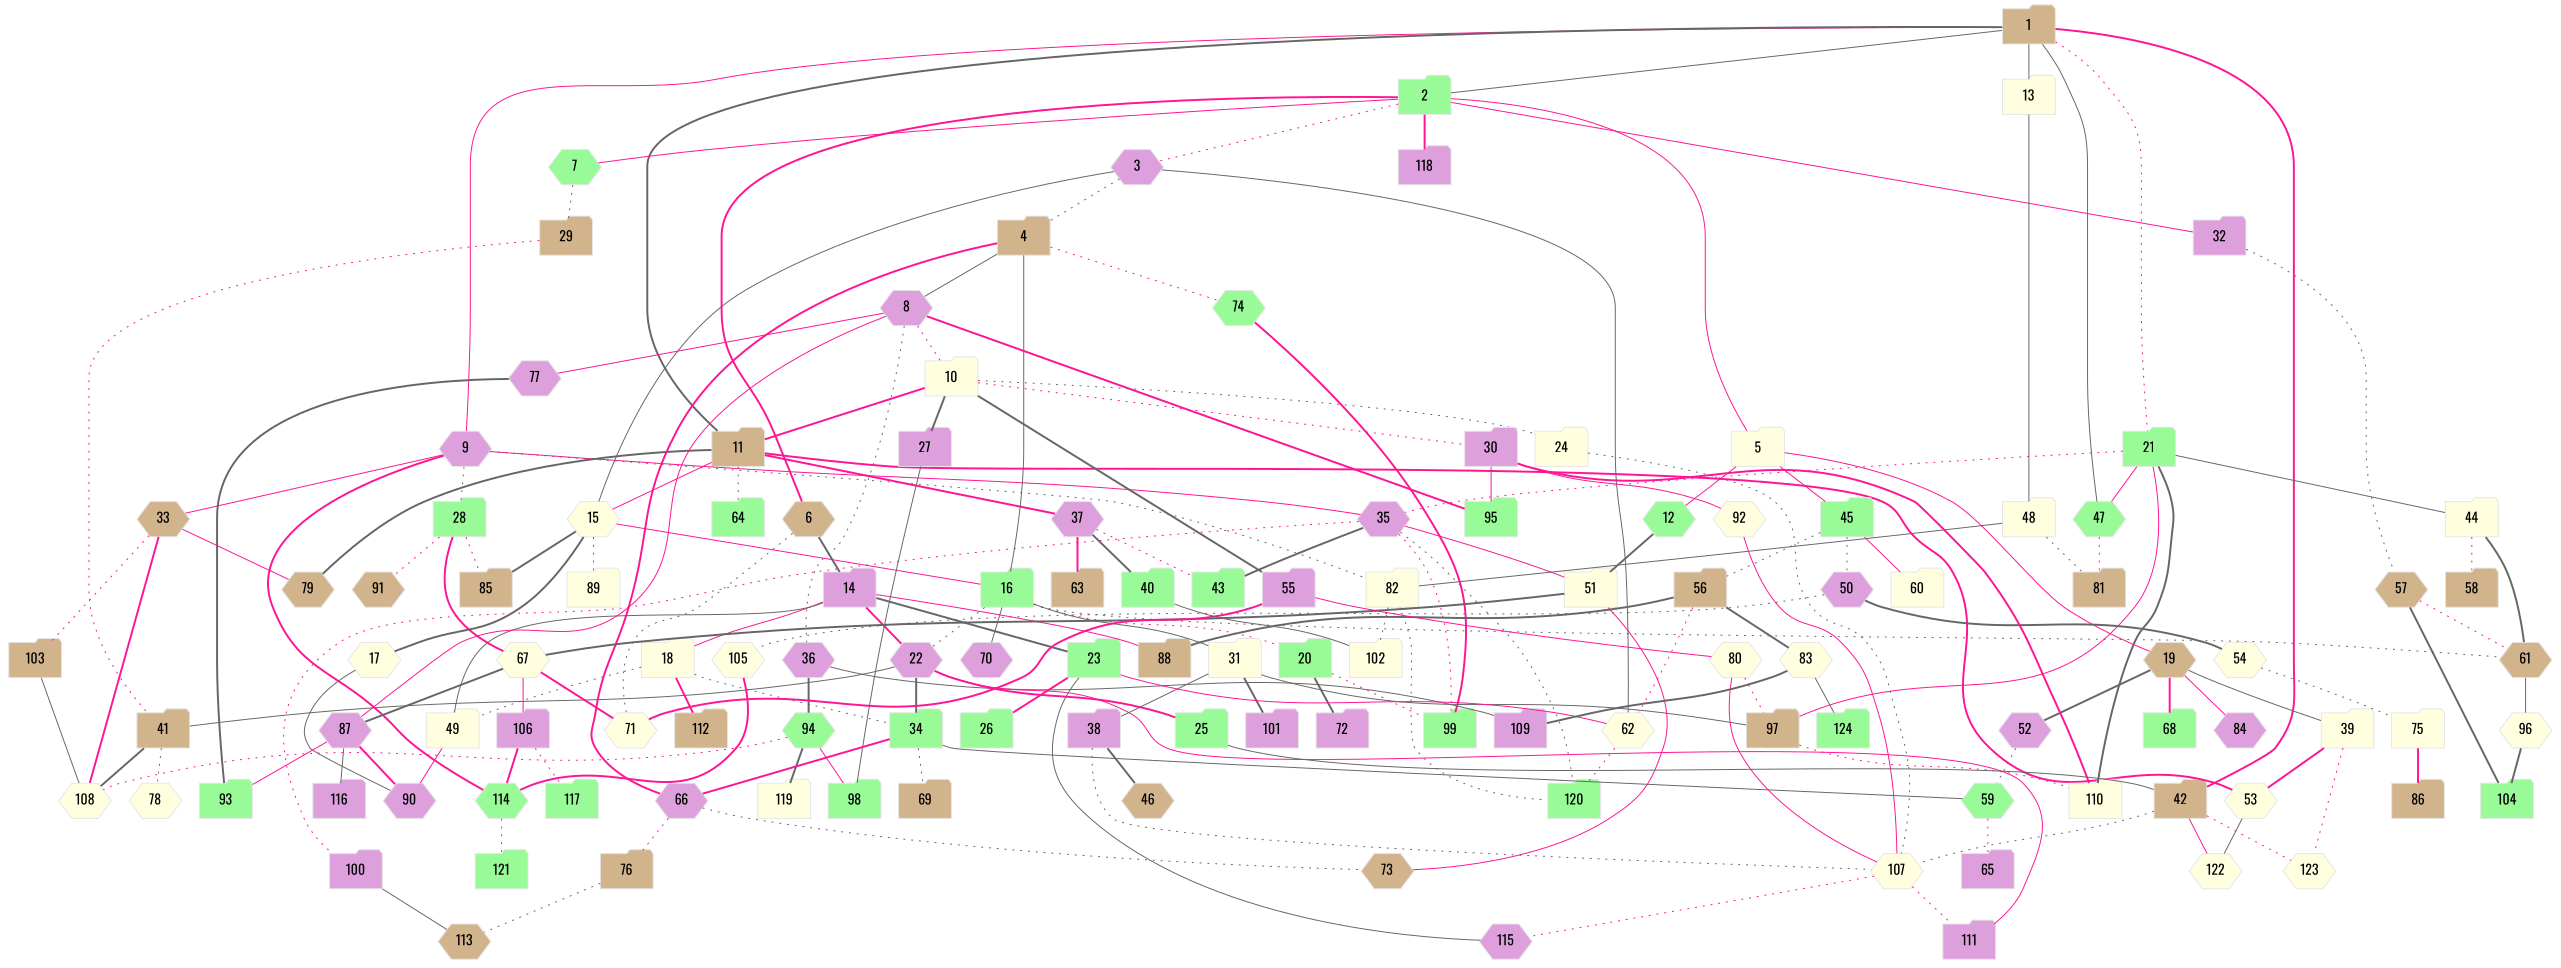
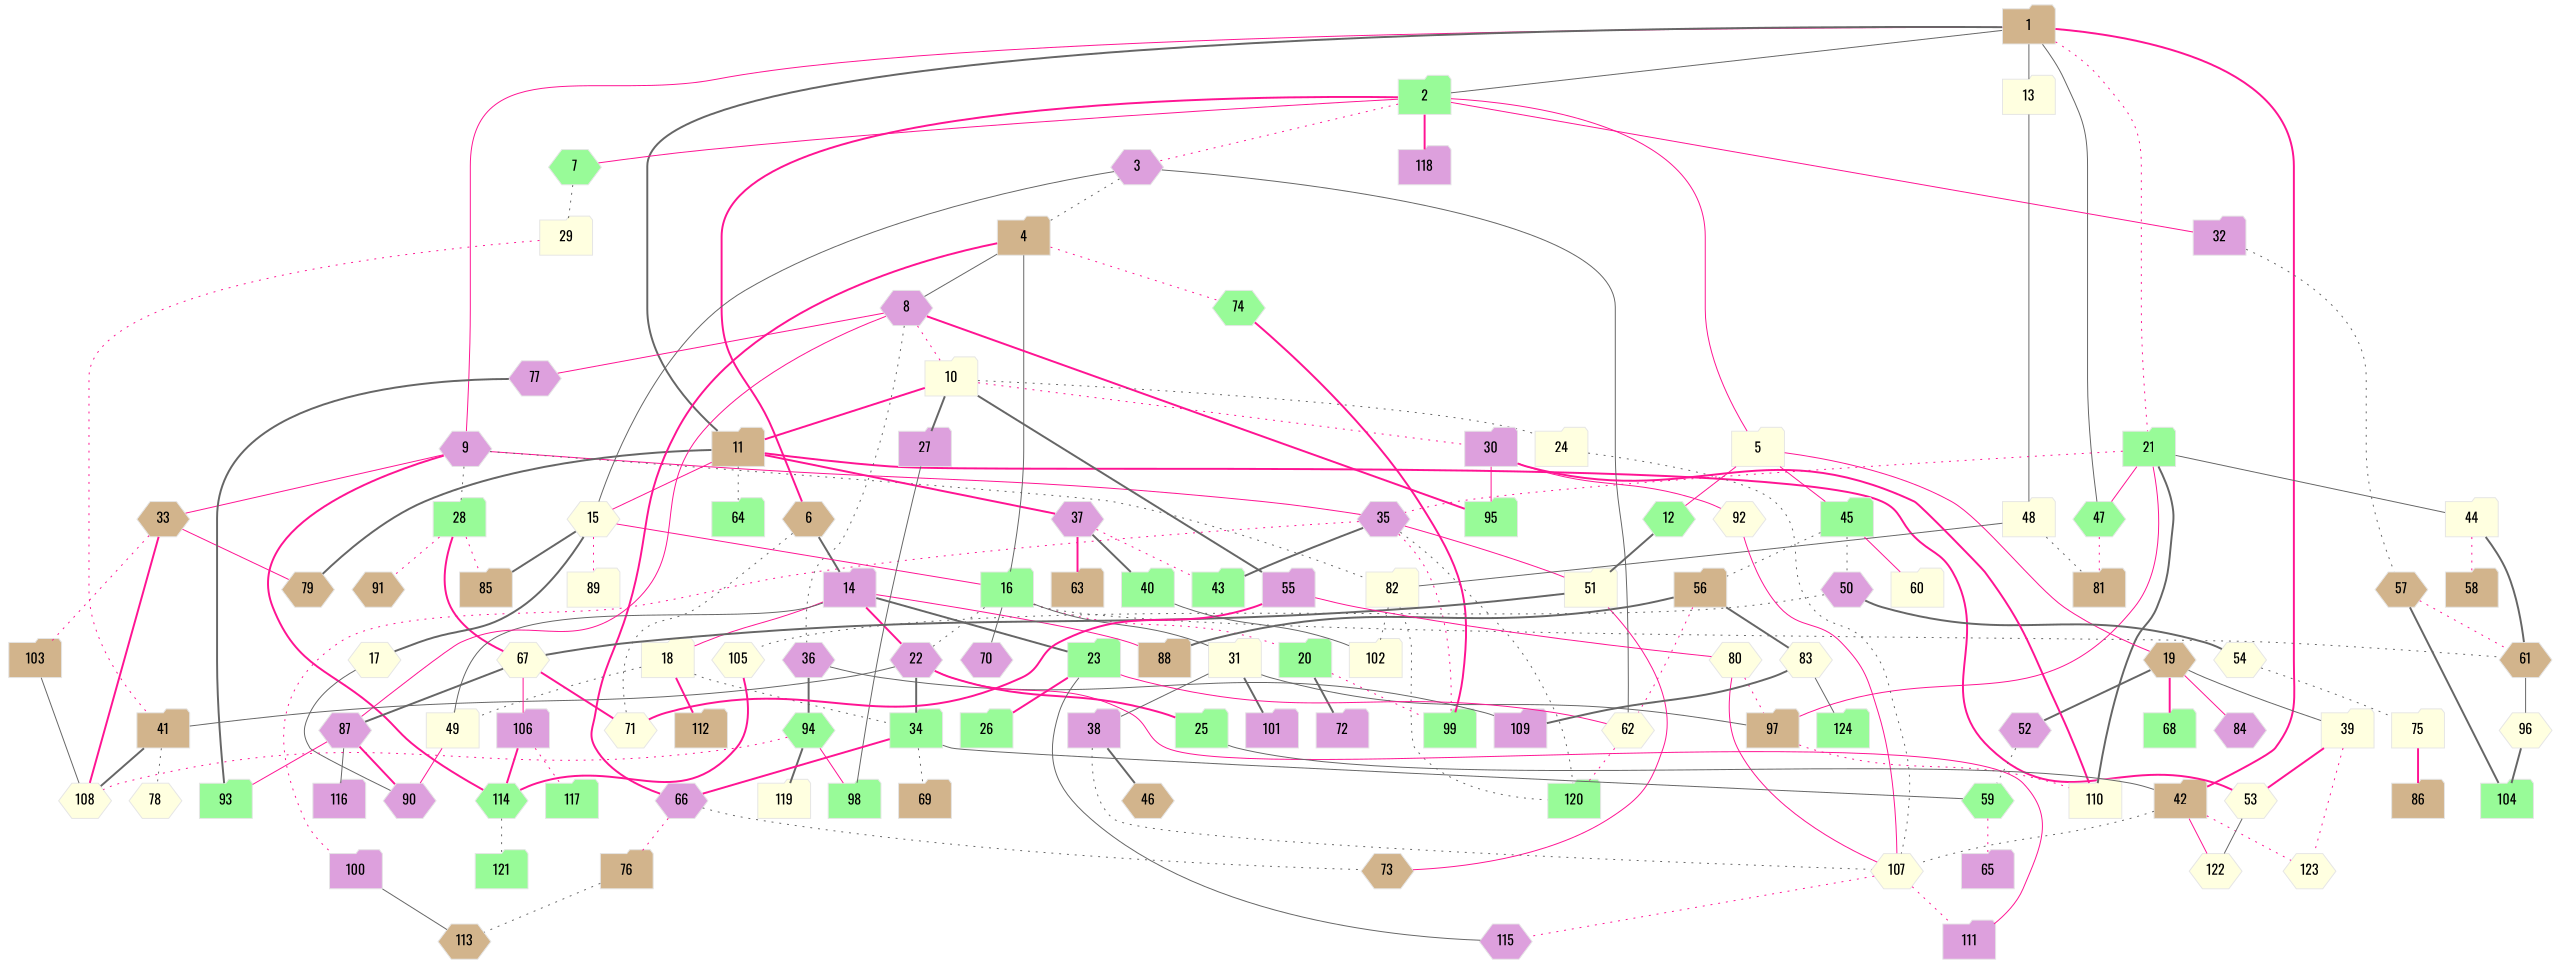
node "29": fillcolor tan -> lightyellow
